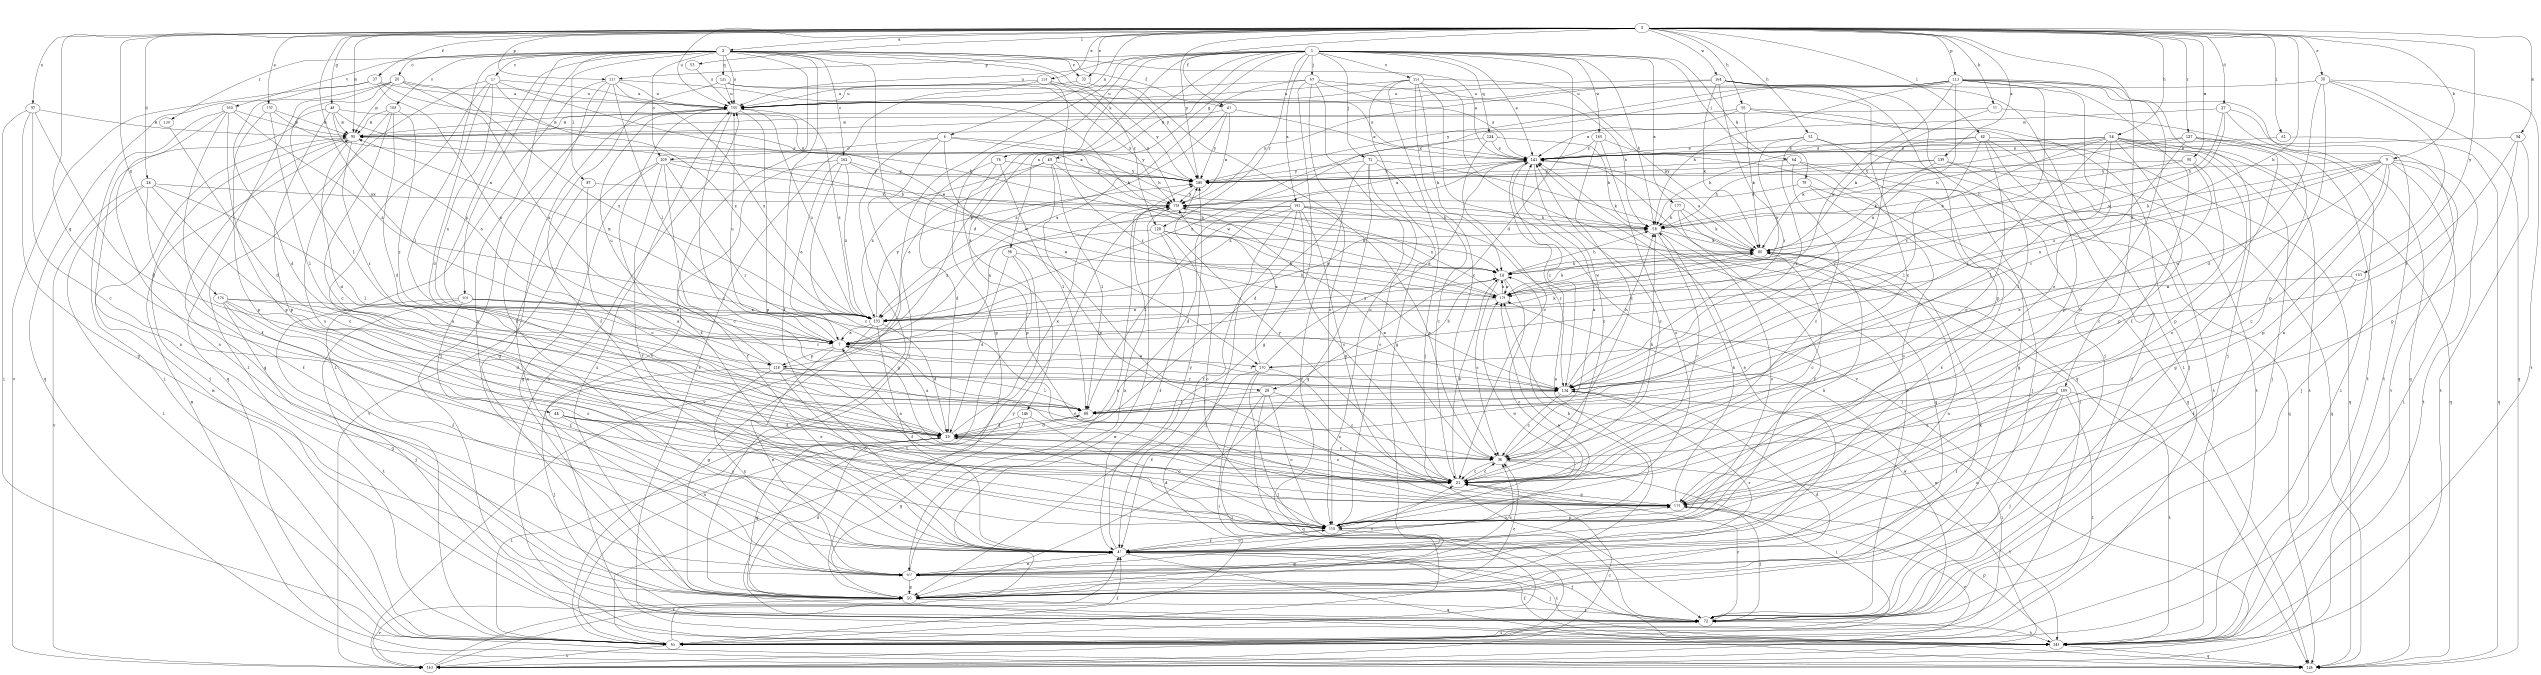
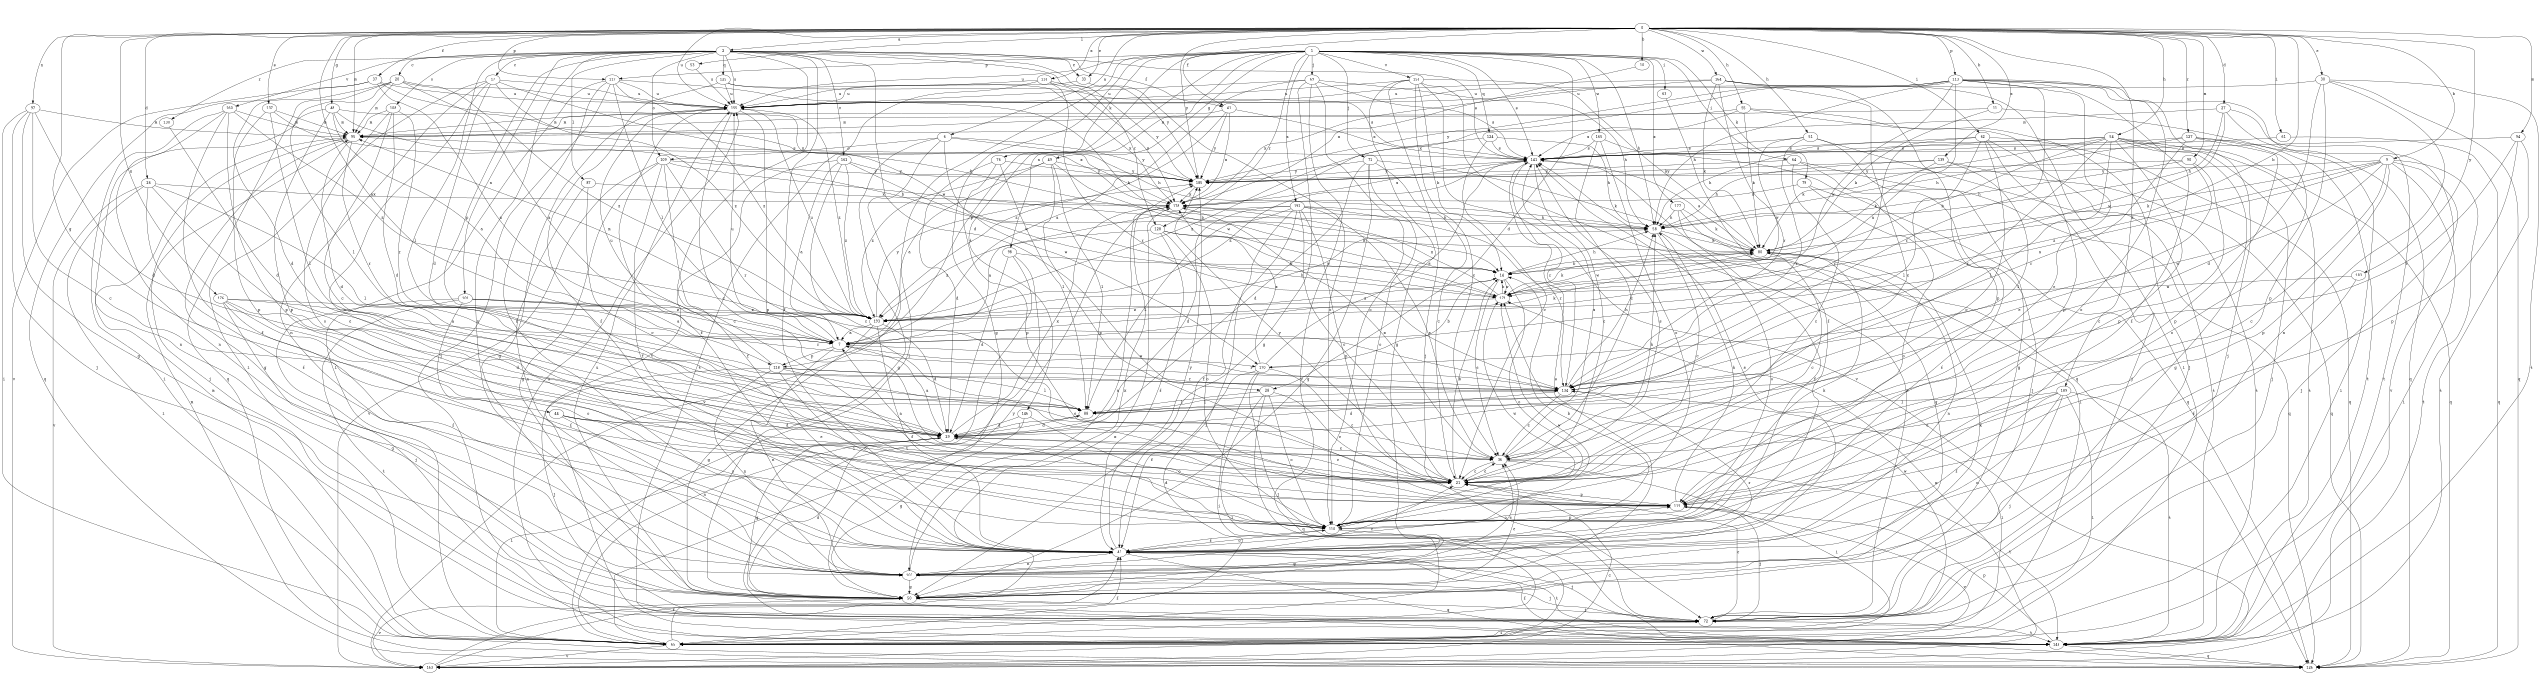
node "10": added
node "63": added
edge "17" -> "118": now "17" -> "103"
edge "164" -> "72": now "97" -> "72"
edge "134" -> "50": now "134" -> "29"
